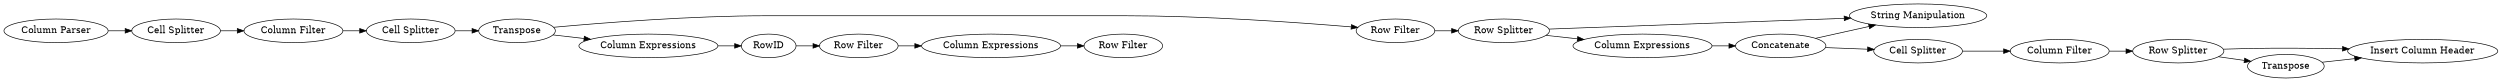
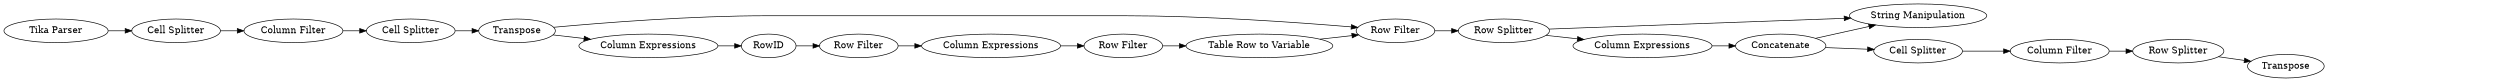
node "Column Parser": label "Column Parser" -> "Tika Parser"
node "Table Row to Variable": added
node "Insert Column Header": removed
